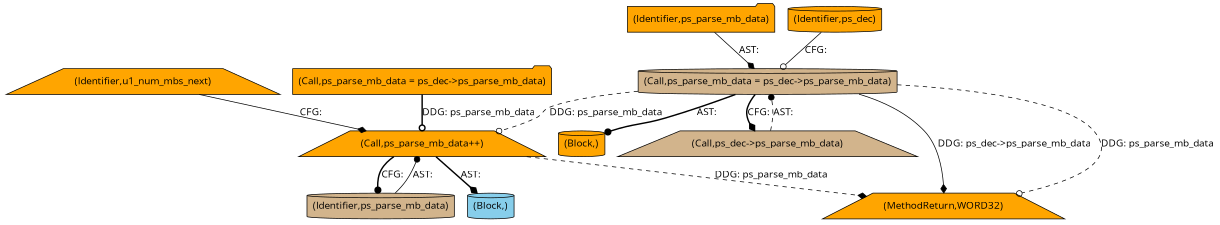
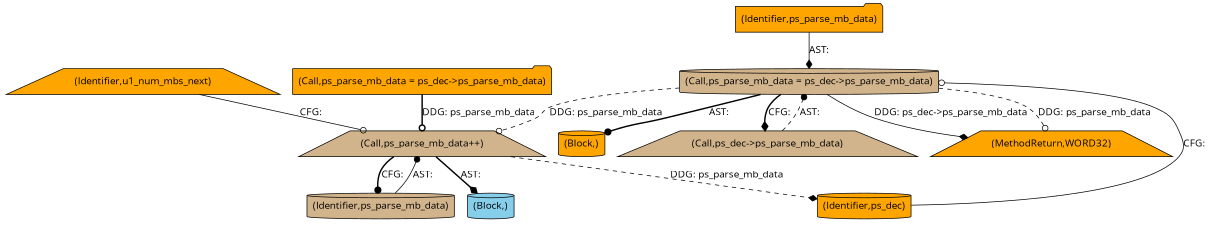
edge "(Identifier,u1_num_mbs_next)" -> "(Call,ps_parse_mb_data++)": arrowhead diamond -> odot
node "(Call,ps_parse_mb_data++)": fillcolor orange -> tan
edge "(Call,ps_parse_mb_data++)" -> "(MethodReturn,WORD32)": now "(Call,ps_parse_mb_data++)" -> "(Identifier,ps_dec)"
